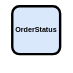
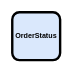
node "OrderStatus": moved (36, 30) -> (36, 36)
